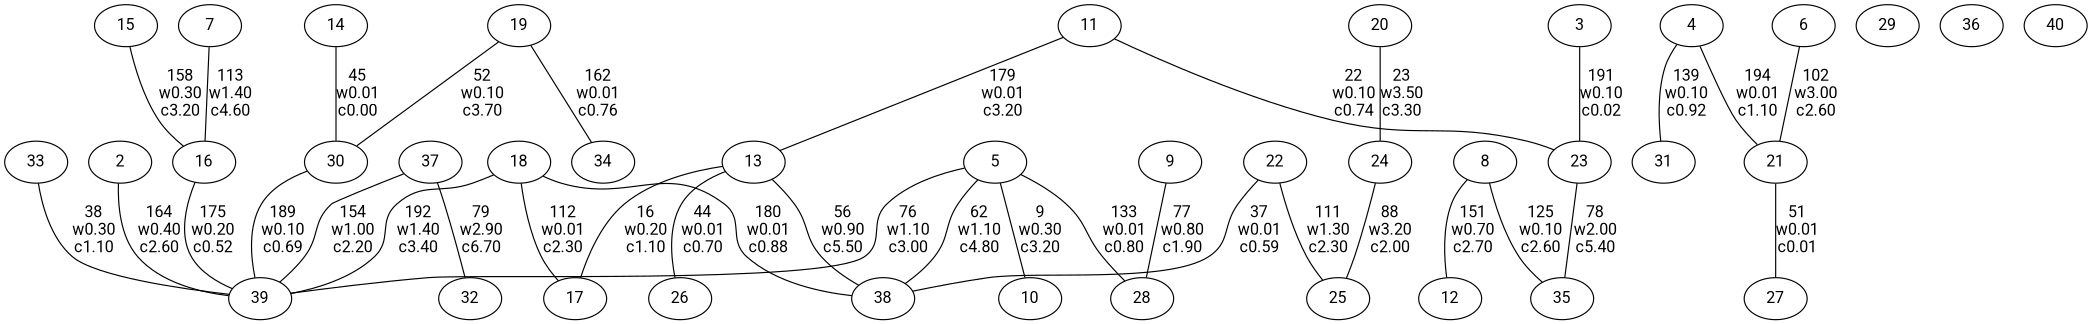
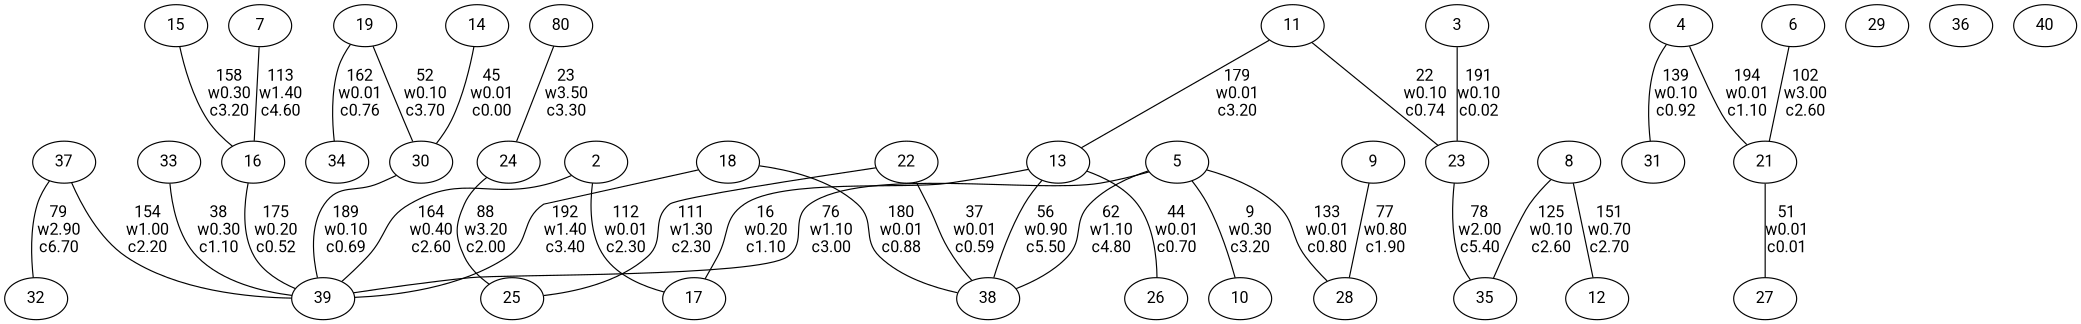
node "20": label "20" -> "80"
edge "18" -- "17": now "2" -- "17"
